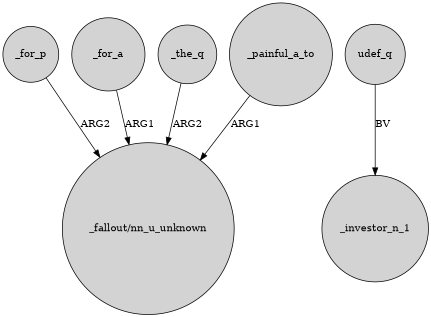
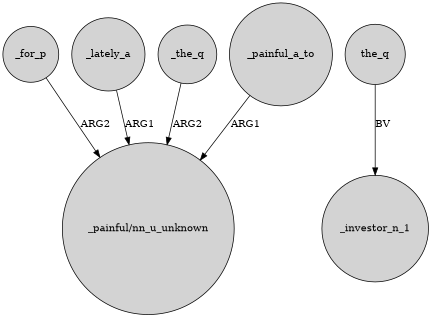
node "_for_a": label "_for_a" -> "_lately_a"
node "udef_q": label "udef_q" -> "the_q"
node "_fallout/nn_u_unknown": label "_fallout/nn_u_unknown" -> "_painful/nn_u_unknown"
